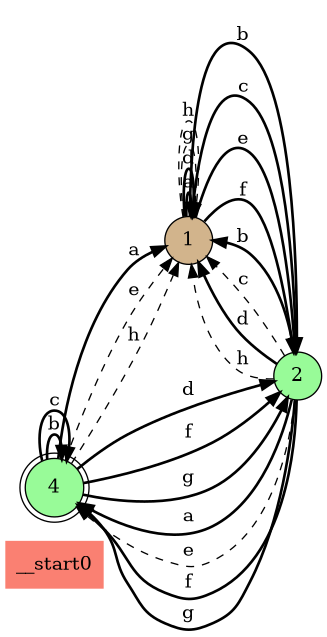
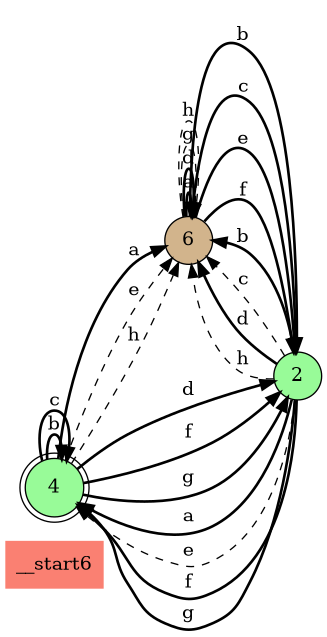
node "1": label "1" -> "6"
node "__start0": label "__start0" -> "__start6"
